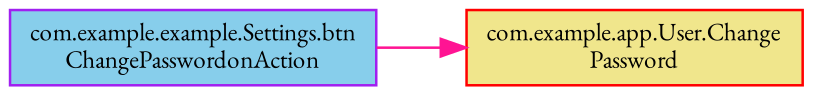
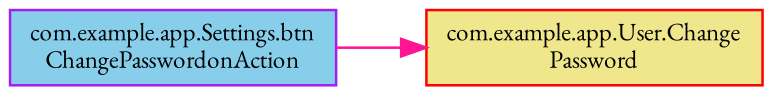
node "com.example.example.Settings.btn ChangePasswordonAction": label "com.example.example.Settings.btn ChangePasswordonAction" -> "com.example.app.Settings.btn ChangePasswordonAction"
